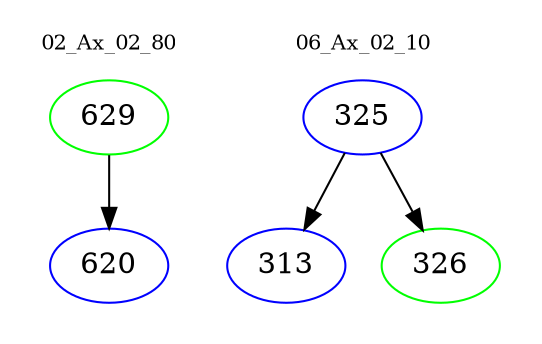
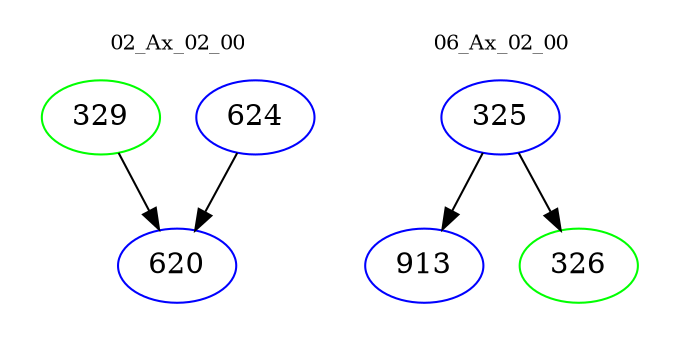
cluster "02_Ax_02_80": label "02_Ax_02_80" -> "02_Ax_02_00"
cluster "06_Ax_02_10": label "06_Ax_02_10" -> "06_Ax_02_00"
node "629": label "629" -> "329"
node "624": added
node "313": label "313" -> "913"
